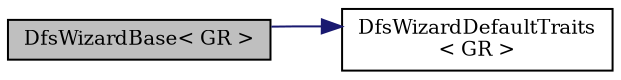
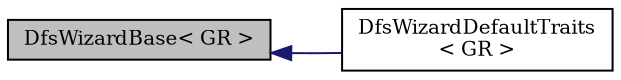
edge "DfsWizardBase< GR >" -> "DfsWizardDefaultTraits < GR >": reversed
